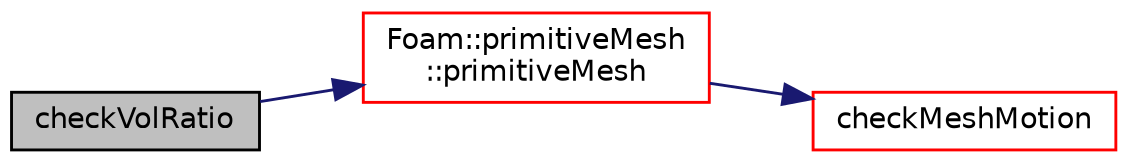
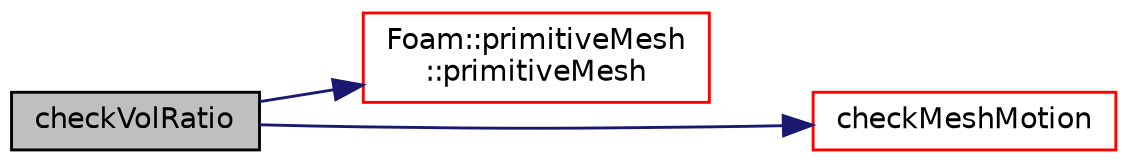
edge "Foam::primitiveMesh ::primitiveMesh" -> "checkMeshMotion": now "checkVolRatio" -> "checkMeshMotion"
